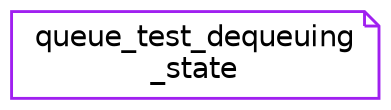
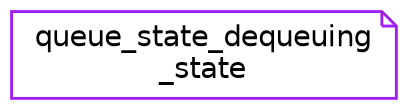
node "queue_test_dequeuing _state": label "queue_test_dequeuing _state" -> "queue_state_dequeuing _state"
